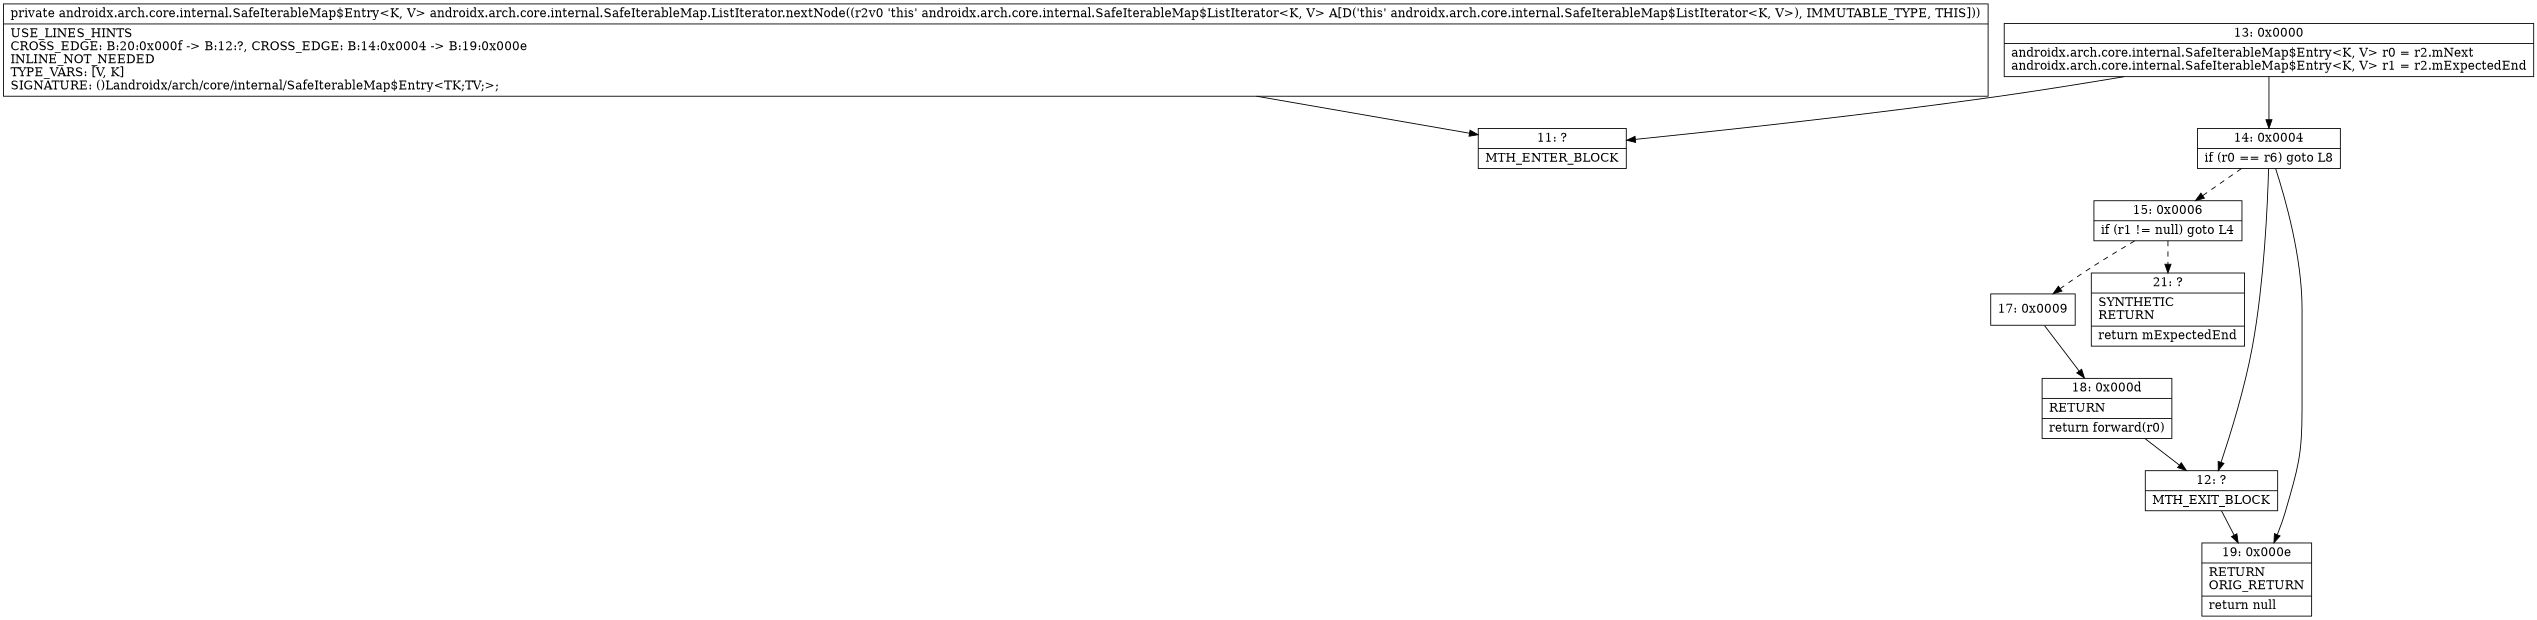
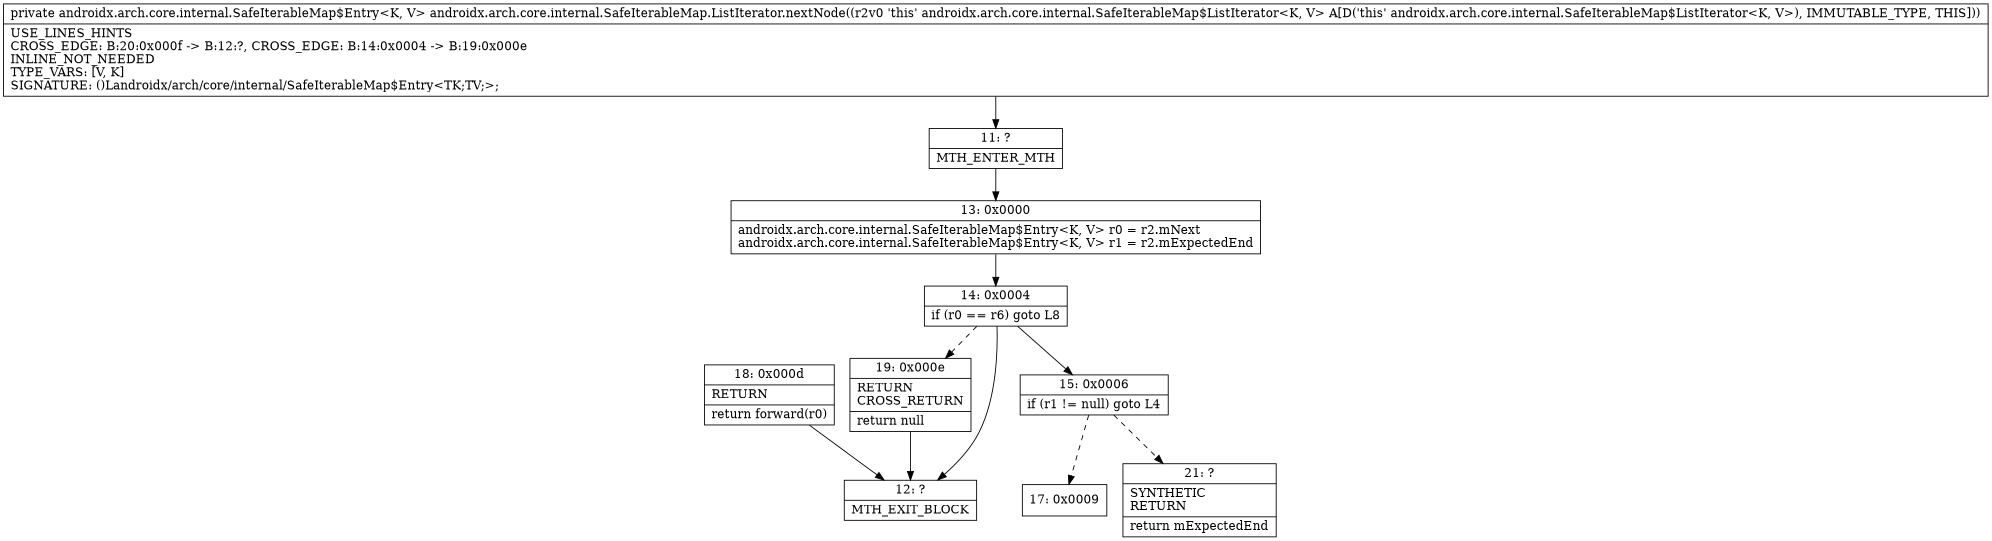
edge "13: 0x0000" -> "11: ?": reversed
node "11: ?": text "MTH_ENTER_BLOCK" -> "MTH_ENTER_MTH"
edge "14: 0x0004" -> "15: 0x0006": style dashed -> solid
edge "17: 0x0009" -> "18: 0x000d": removed
edge "14: 0x0004" -> "19: 0x000e": style solid -> dashed
edge "12: ?" -> "19: 0x000e": reversed
node "19: 0x000e": text "ORIG_RETURN" -> "CROSS_RETURN"
